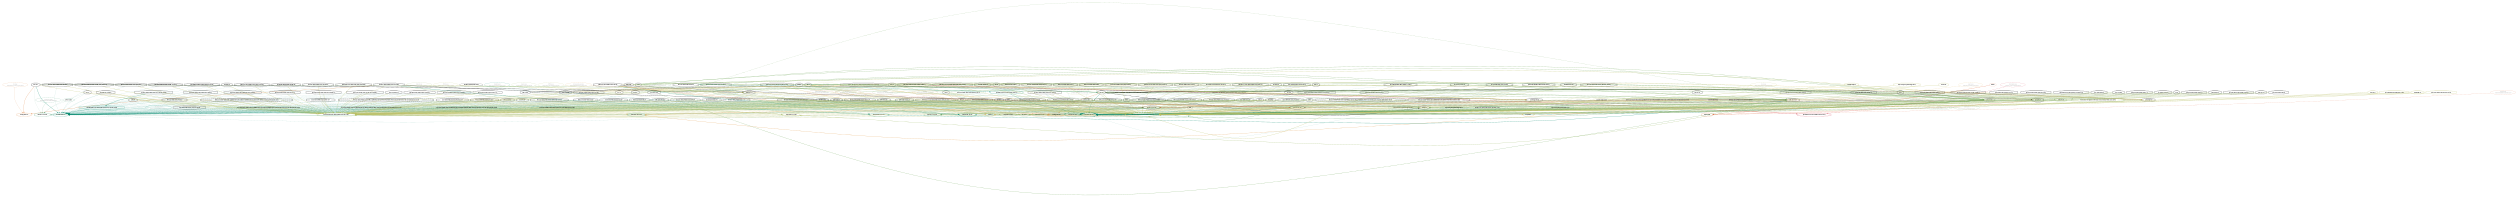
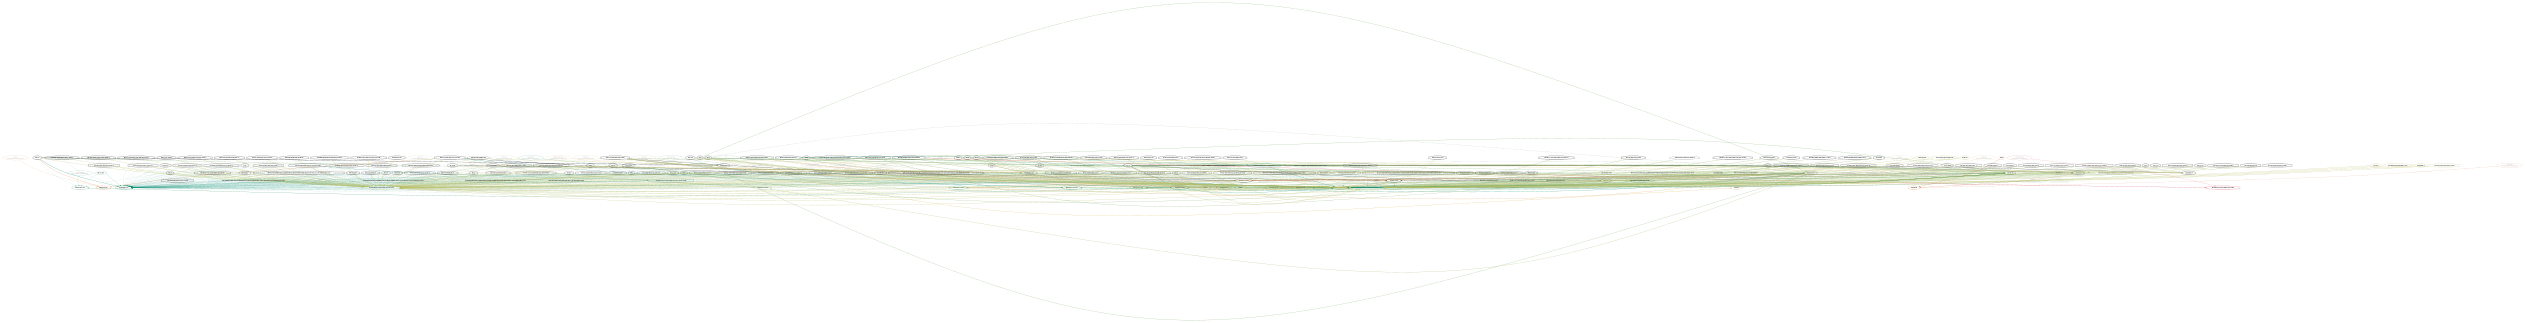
node "GNU LESSER GENERAL PUBLIC LICENSE V3.0+": added
